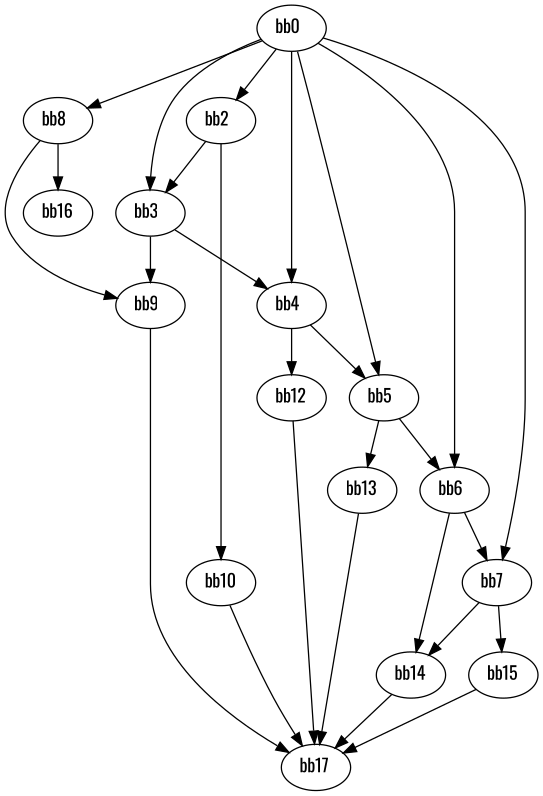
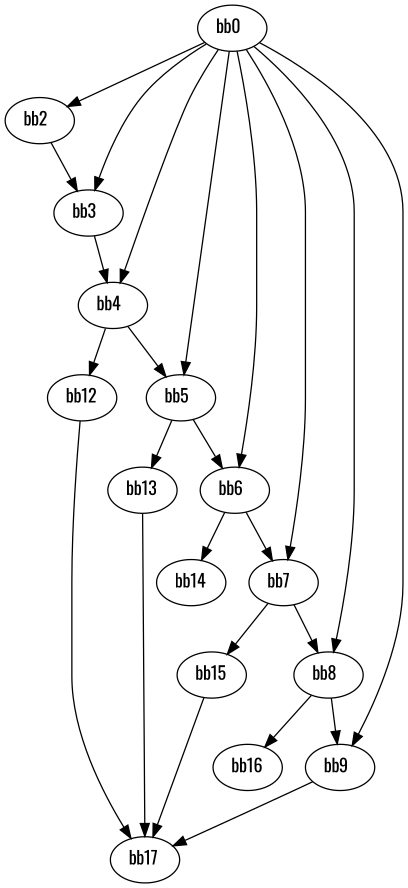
edge "bb3" -> "bb9": now "bb0" -> "bb9"
node "bb10": removed
edge "bb7" -> "bb14": now "bb7" -> "bb8"
edge "bb14" -> "bb17": removed
